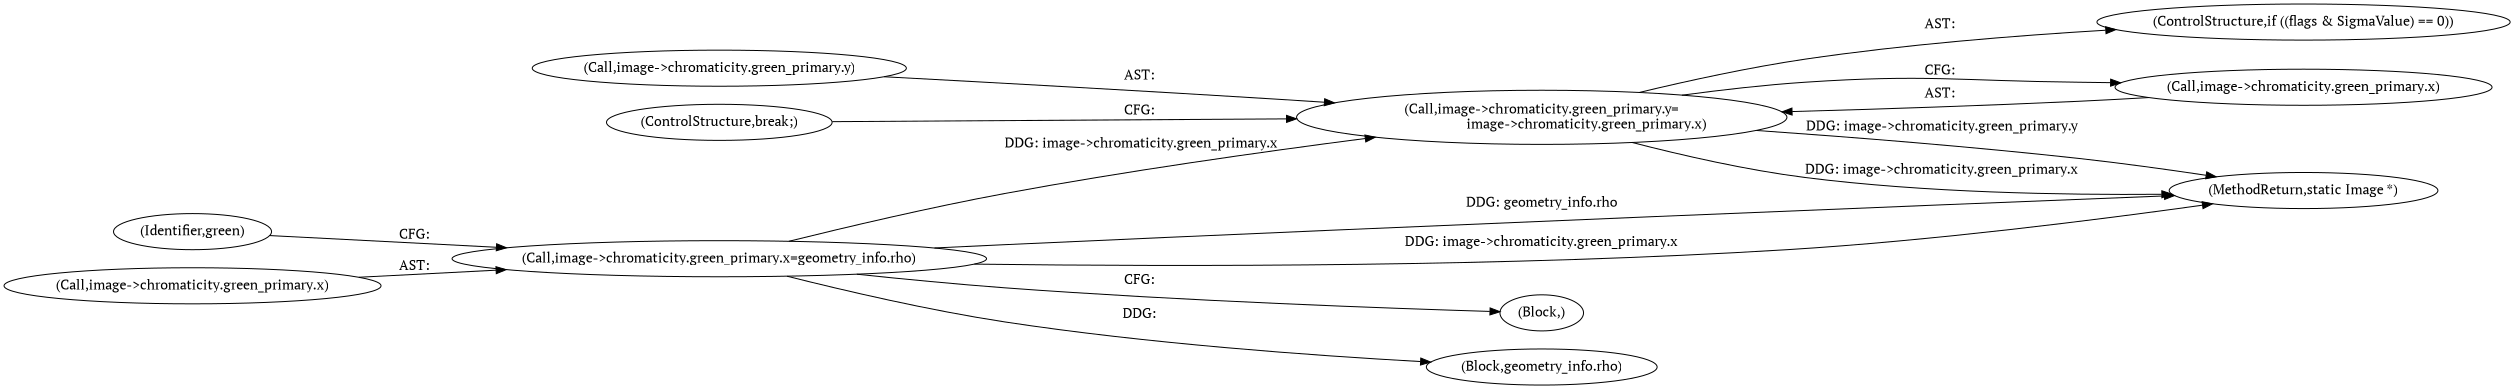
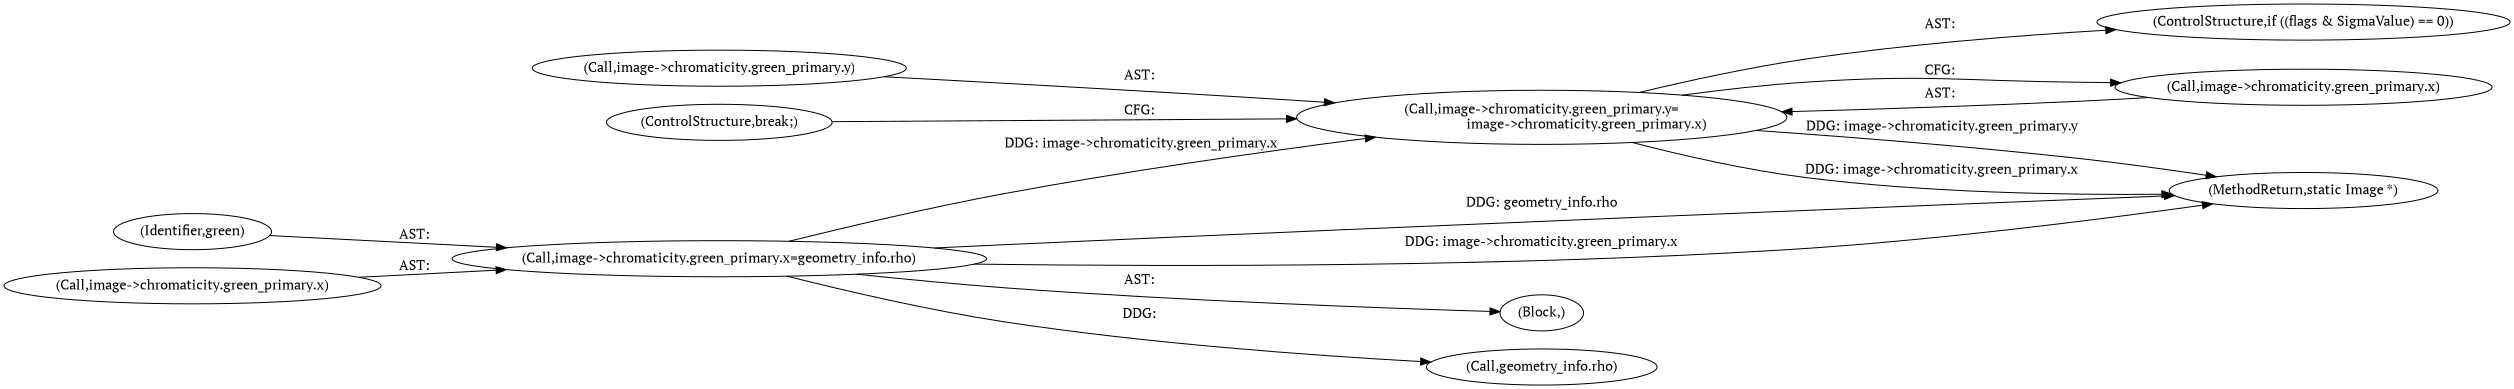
edge "(Identifier,green)" -> "(Call,image->chromaticity.green_primary.x=geometry_info.rho)": label "CFG: " -> "AST: "
edge "(Call,image->chromaticity.green_primary.x=geometry_info.rho)" -> "(Block,)": label "CFG: " -> "AST: "
node "(Block,geometry_info.rho)": label "(Block,geometry_info.rho)" -> "(Call,geometry_info.rho)"
